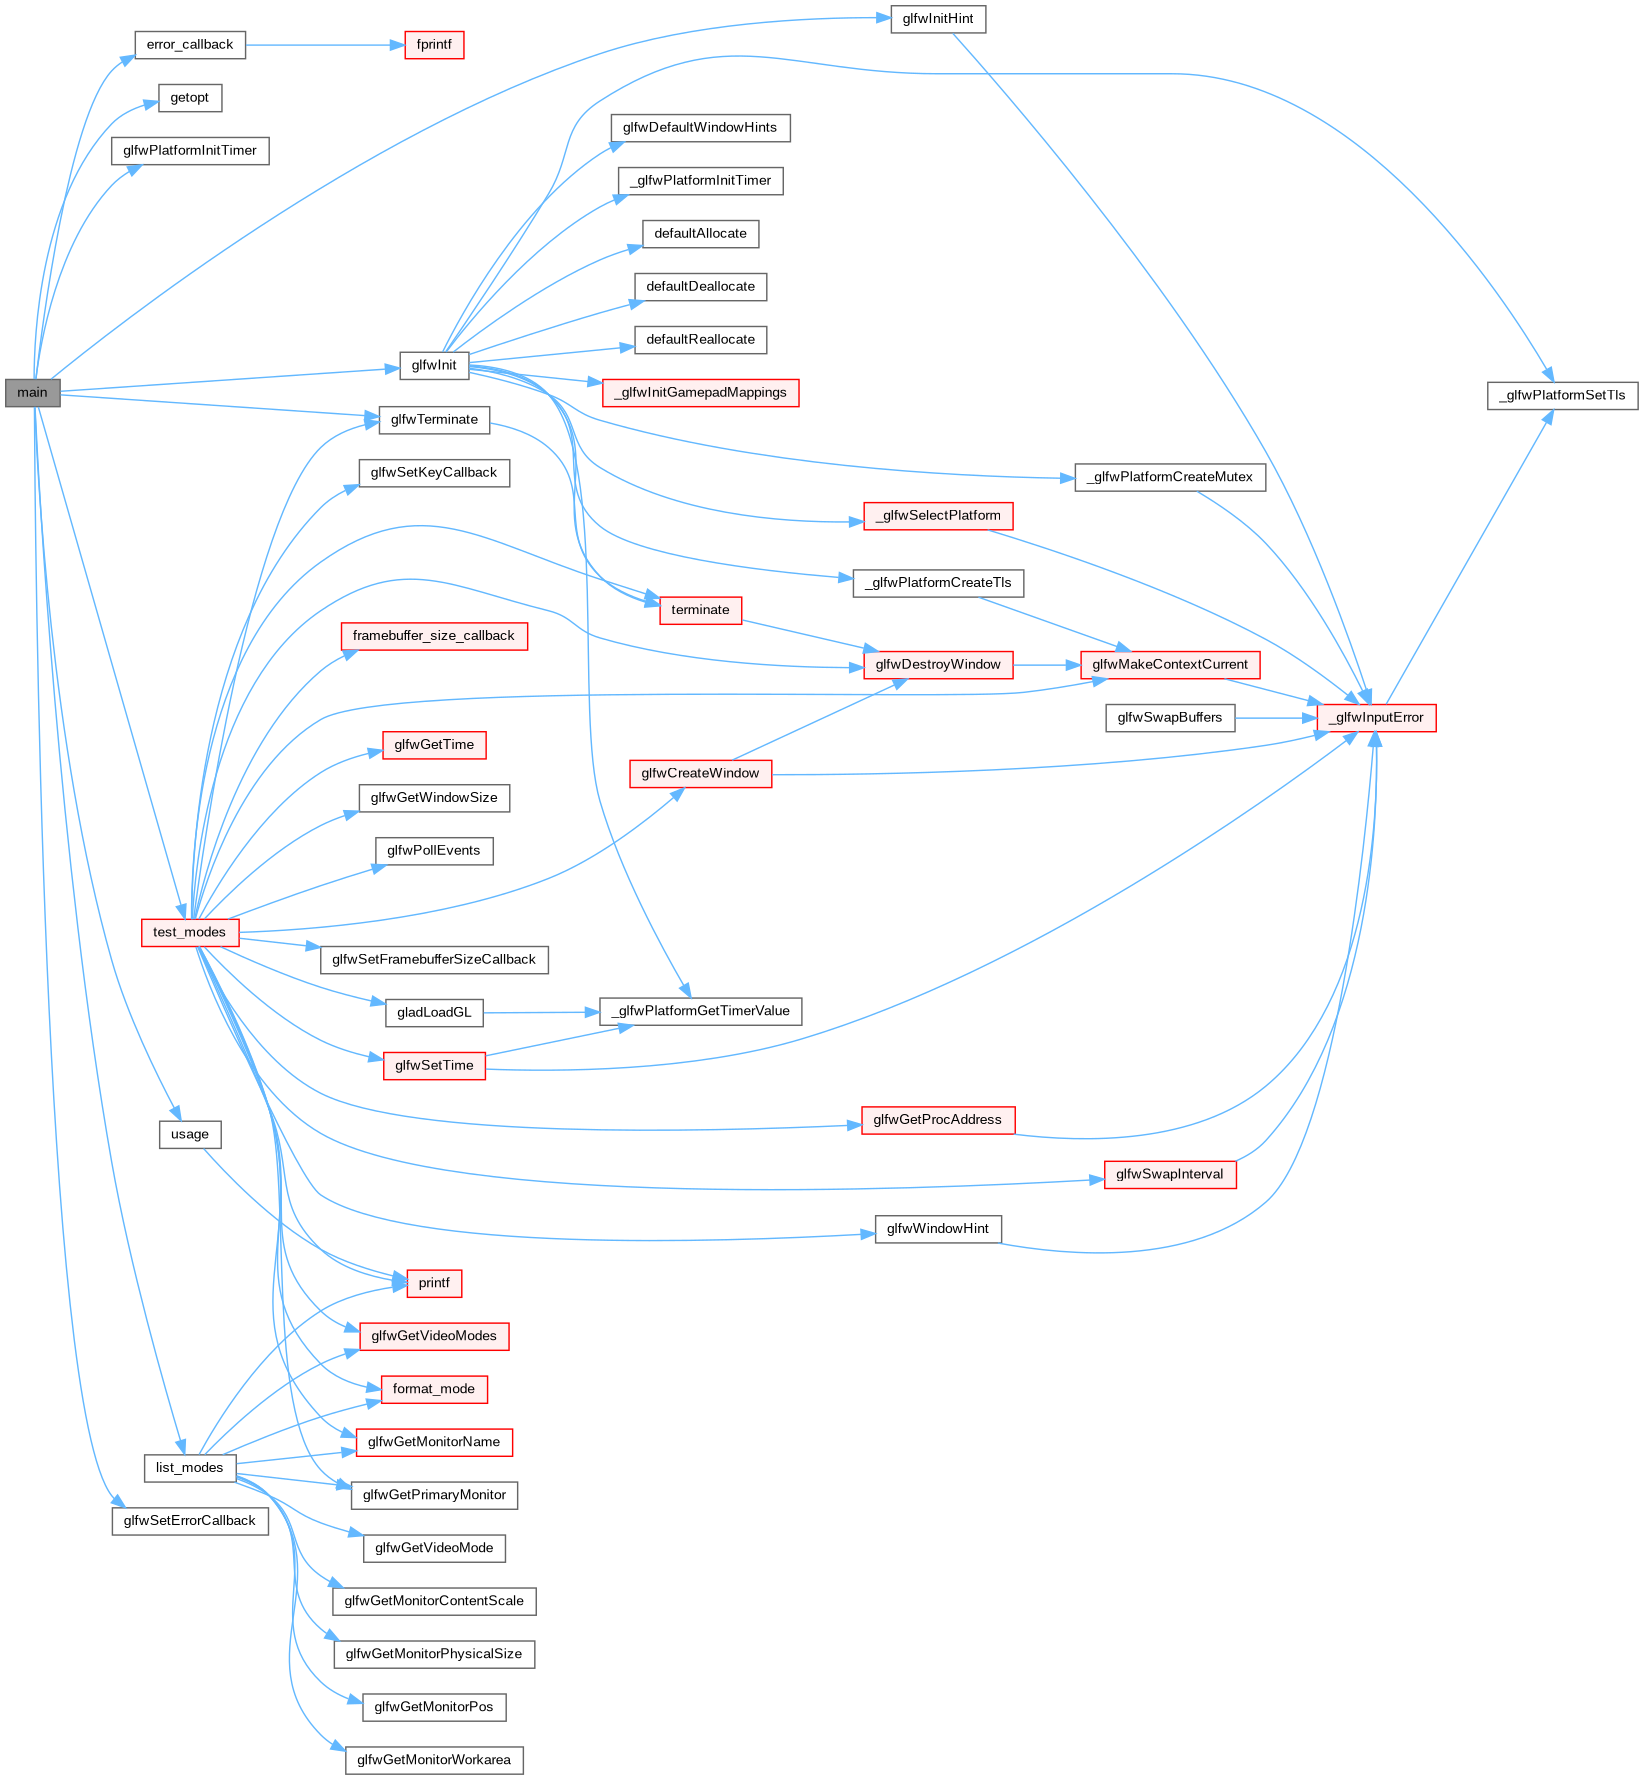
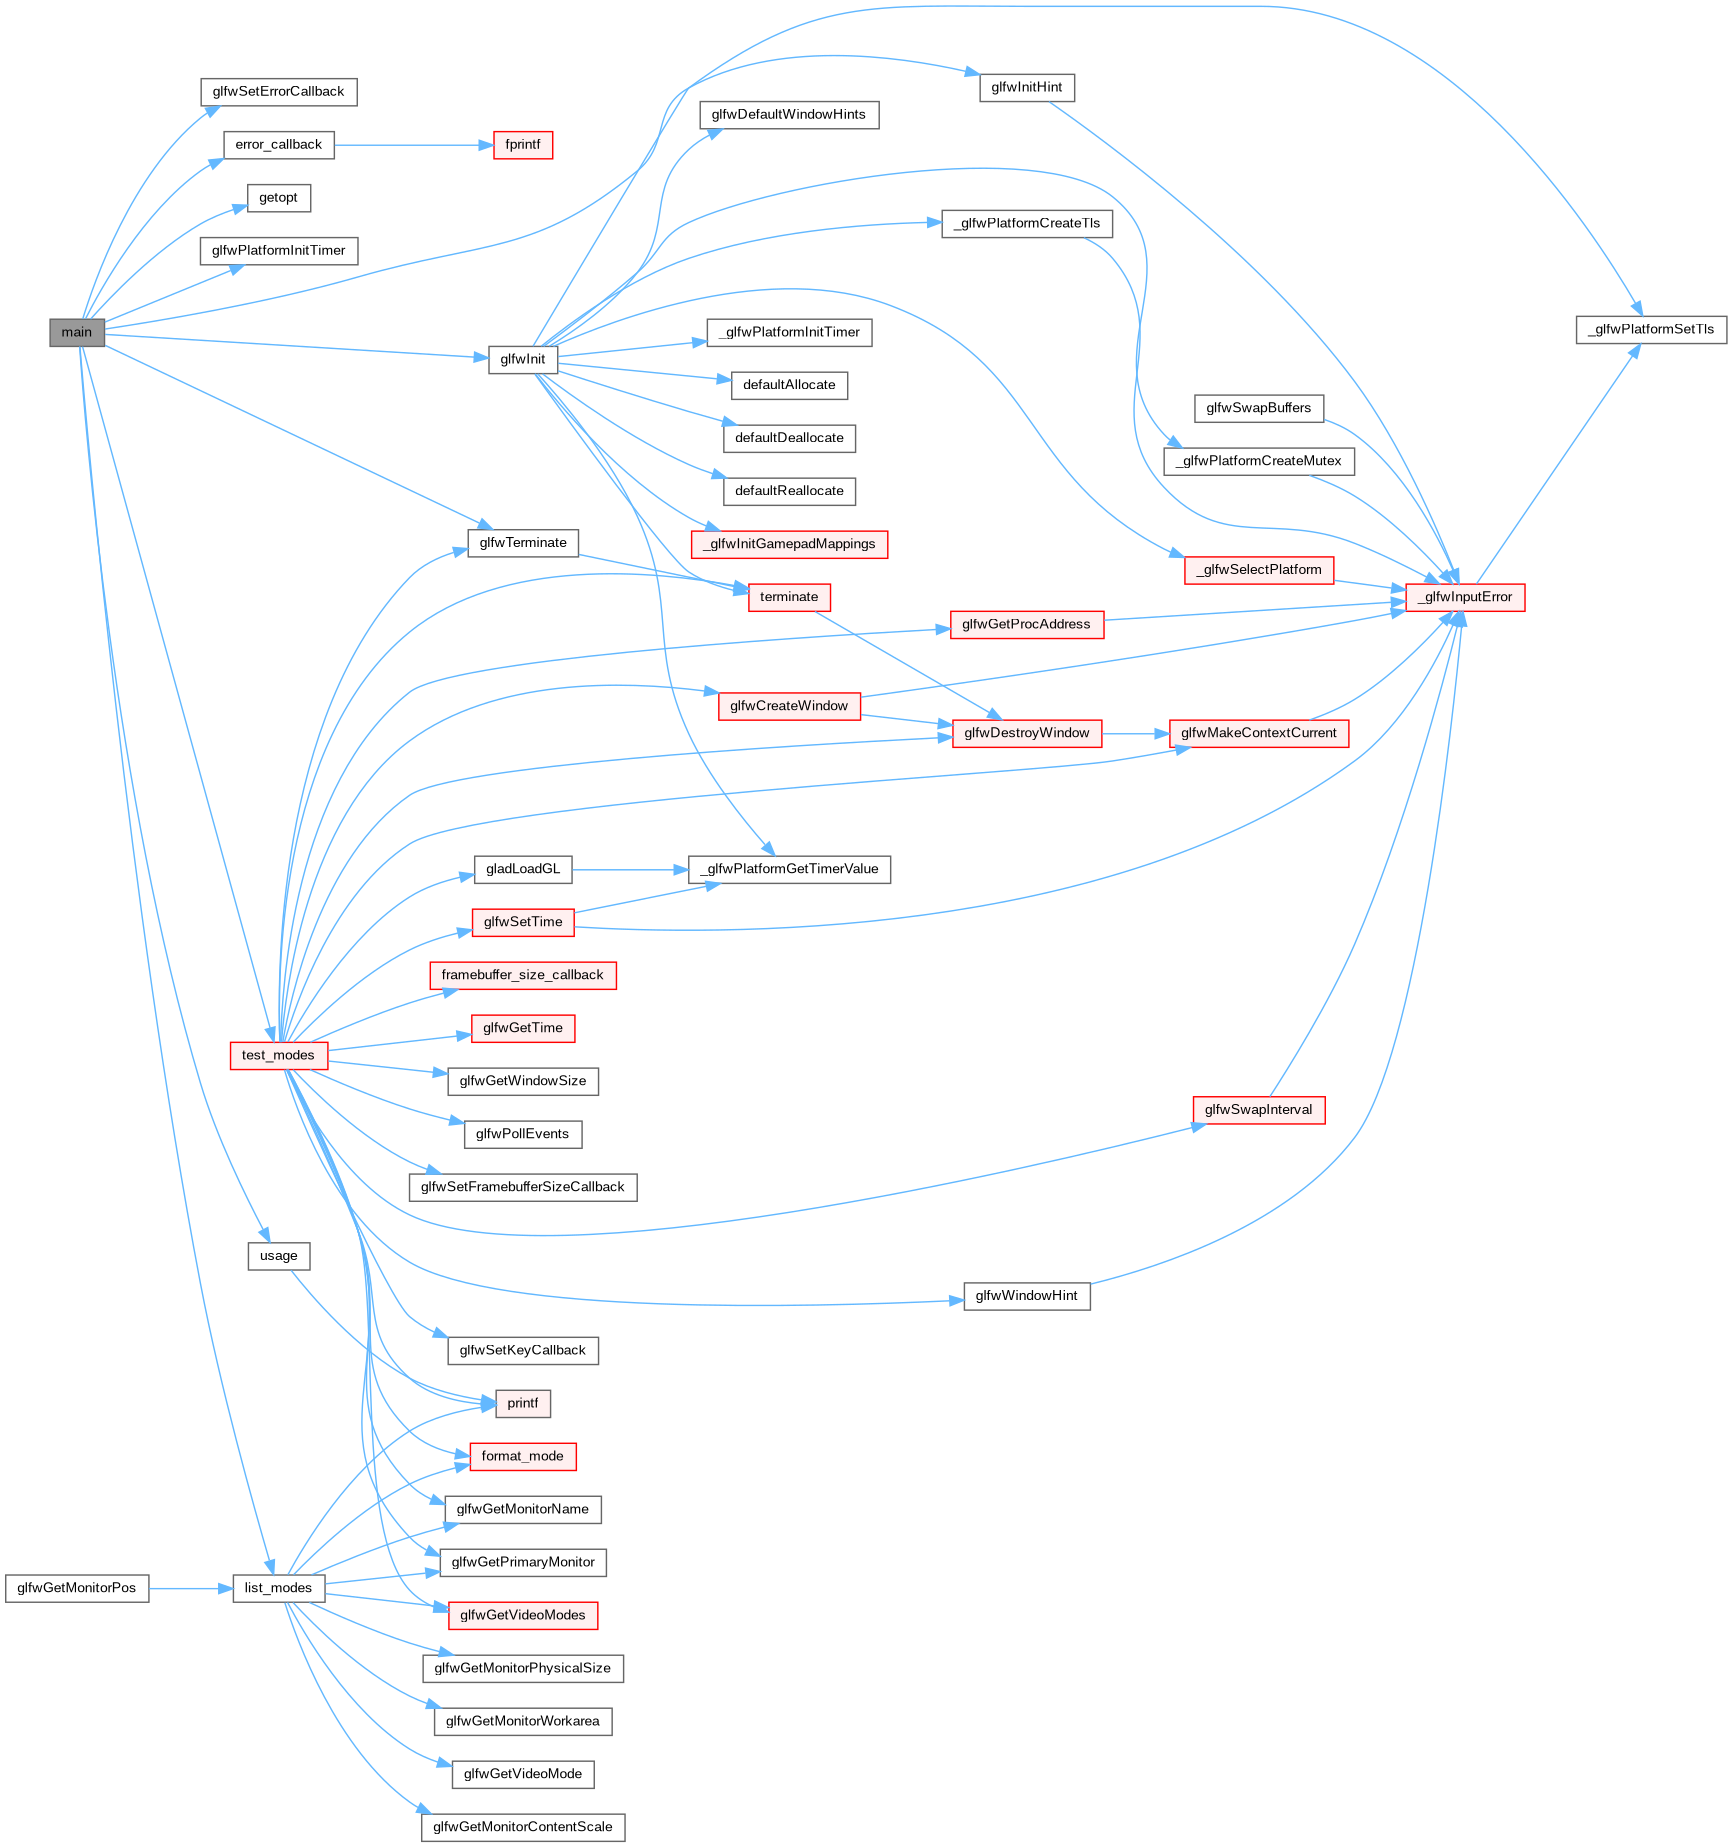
edge "_glfwPlatformCreateTls" -> "glfwMakeContextCurrent": now "_glfwPlatformCreateTls" -> "_glfwInputError"
node "printf": color red -> grey40
node "glfwGetMonitorName": color red -> grey40
edge "list_modes" -> "glfwGetMonitorPos": reversed
